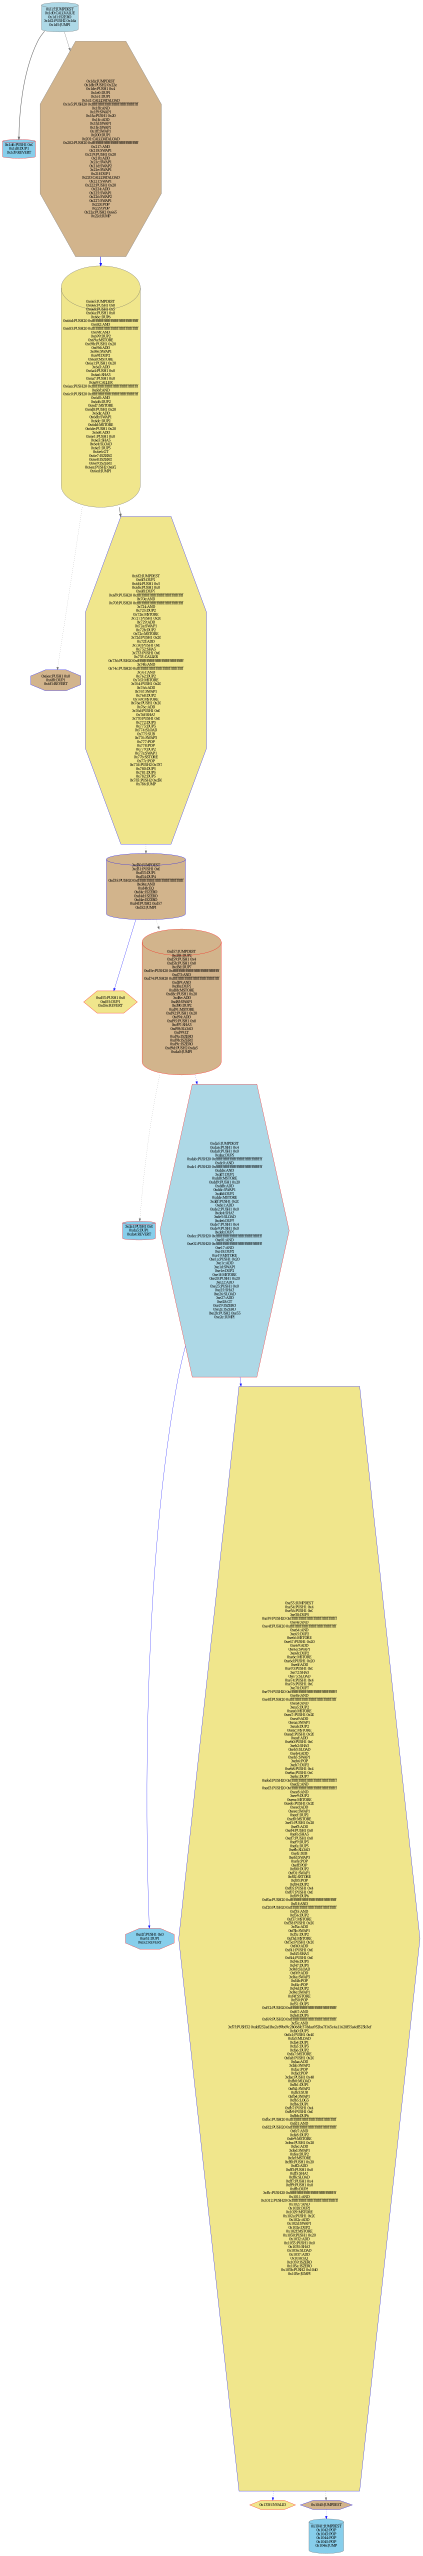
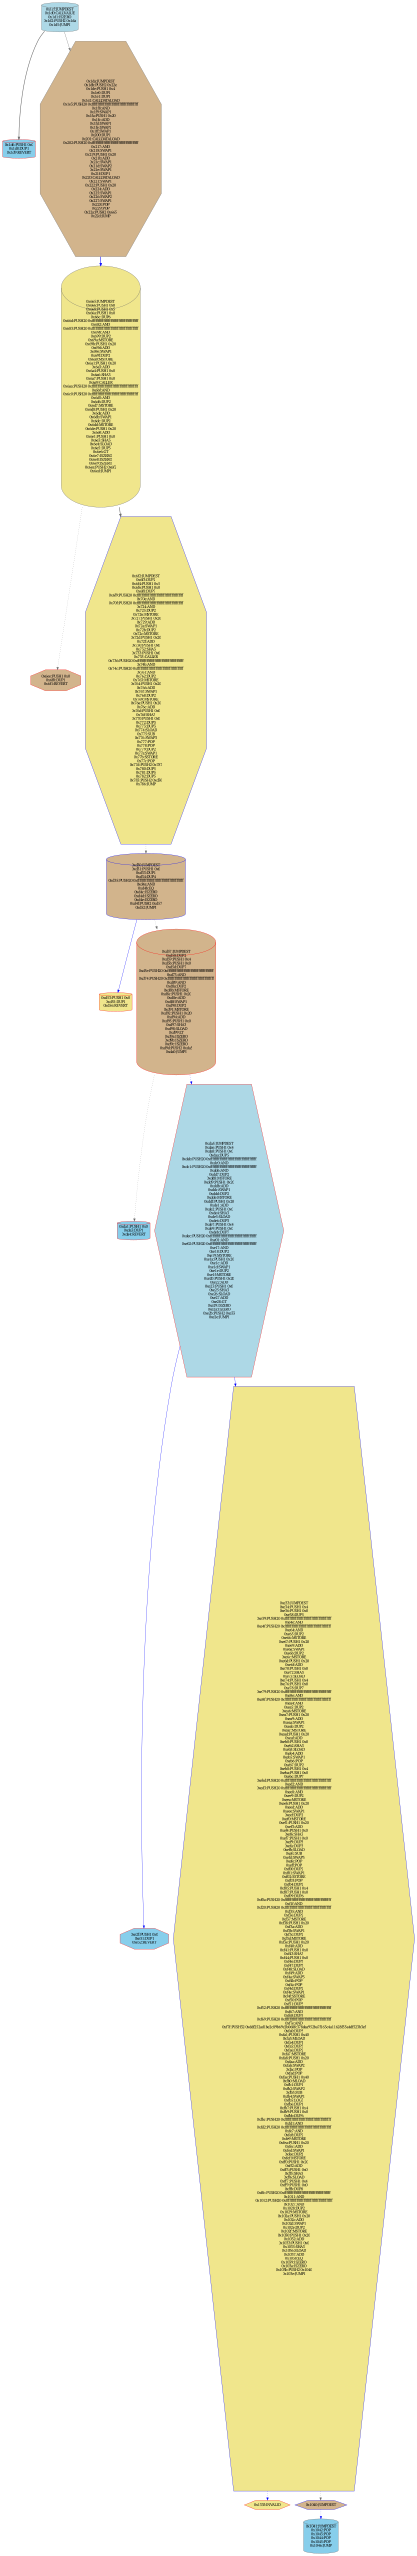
node "0x6ee:PUSH1 0x0 0x6f0:DUP1 0x6f1:REVERT": color blue -> red
node "0xd53:PUSH1 0x0 0xd55:DUP1 0xd56:REVERT": shape hexagon -> cylinder
